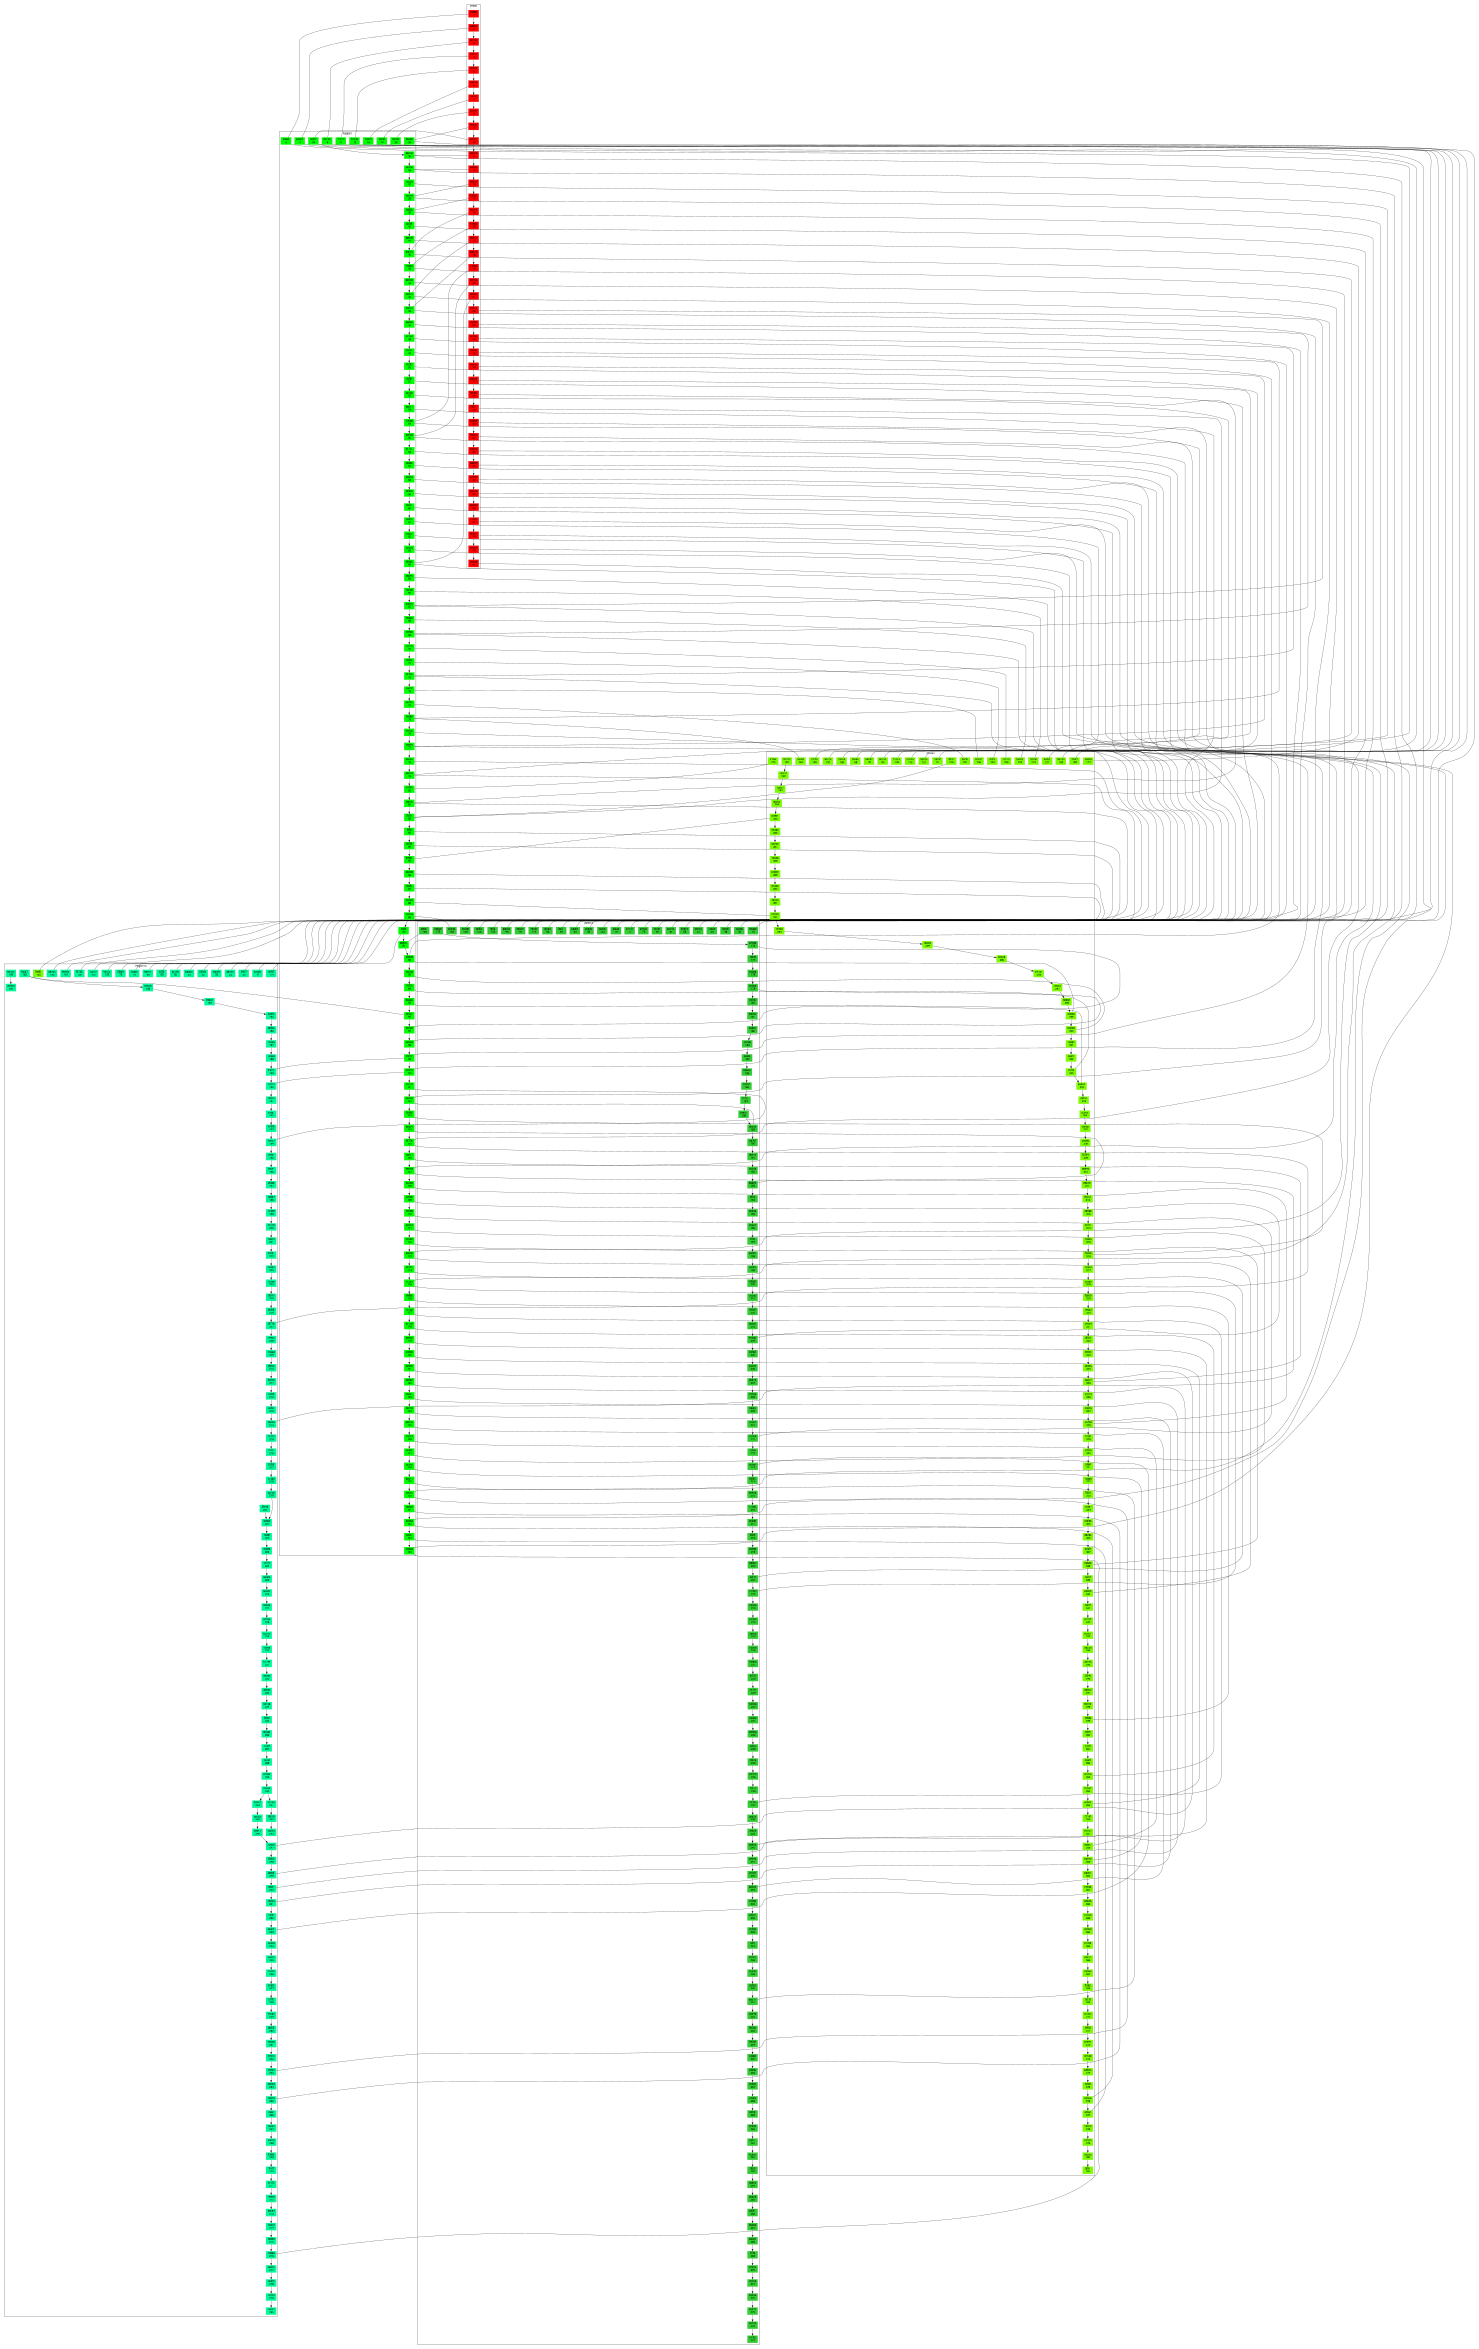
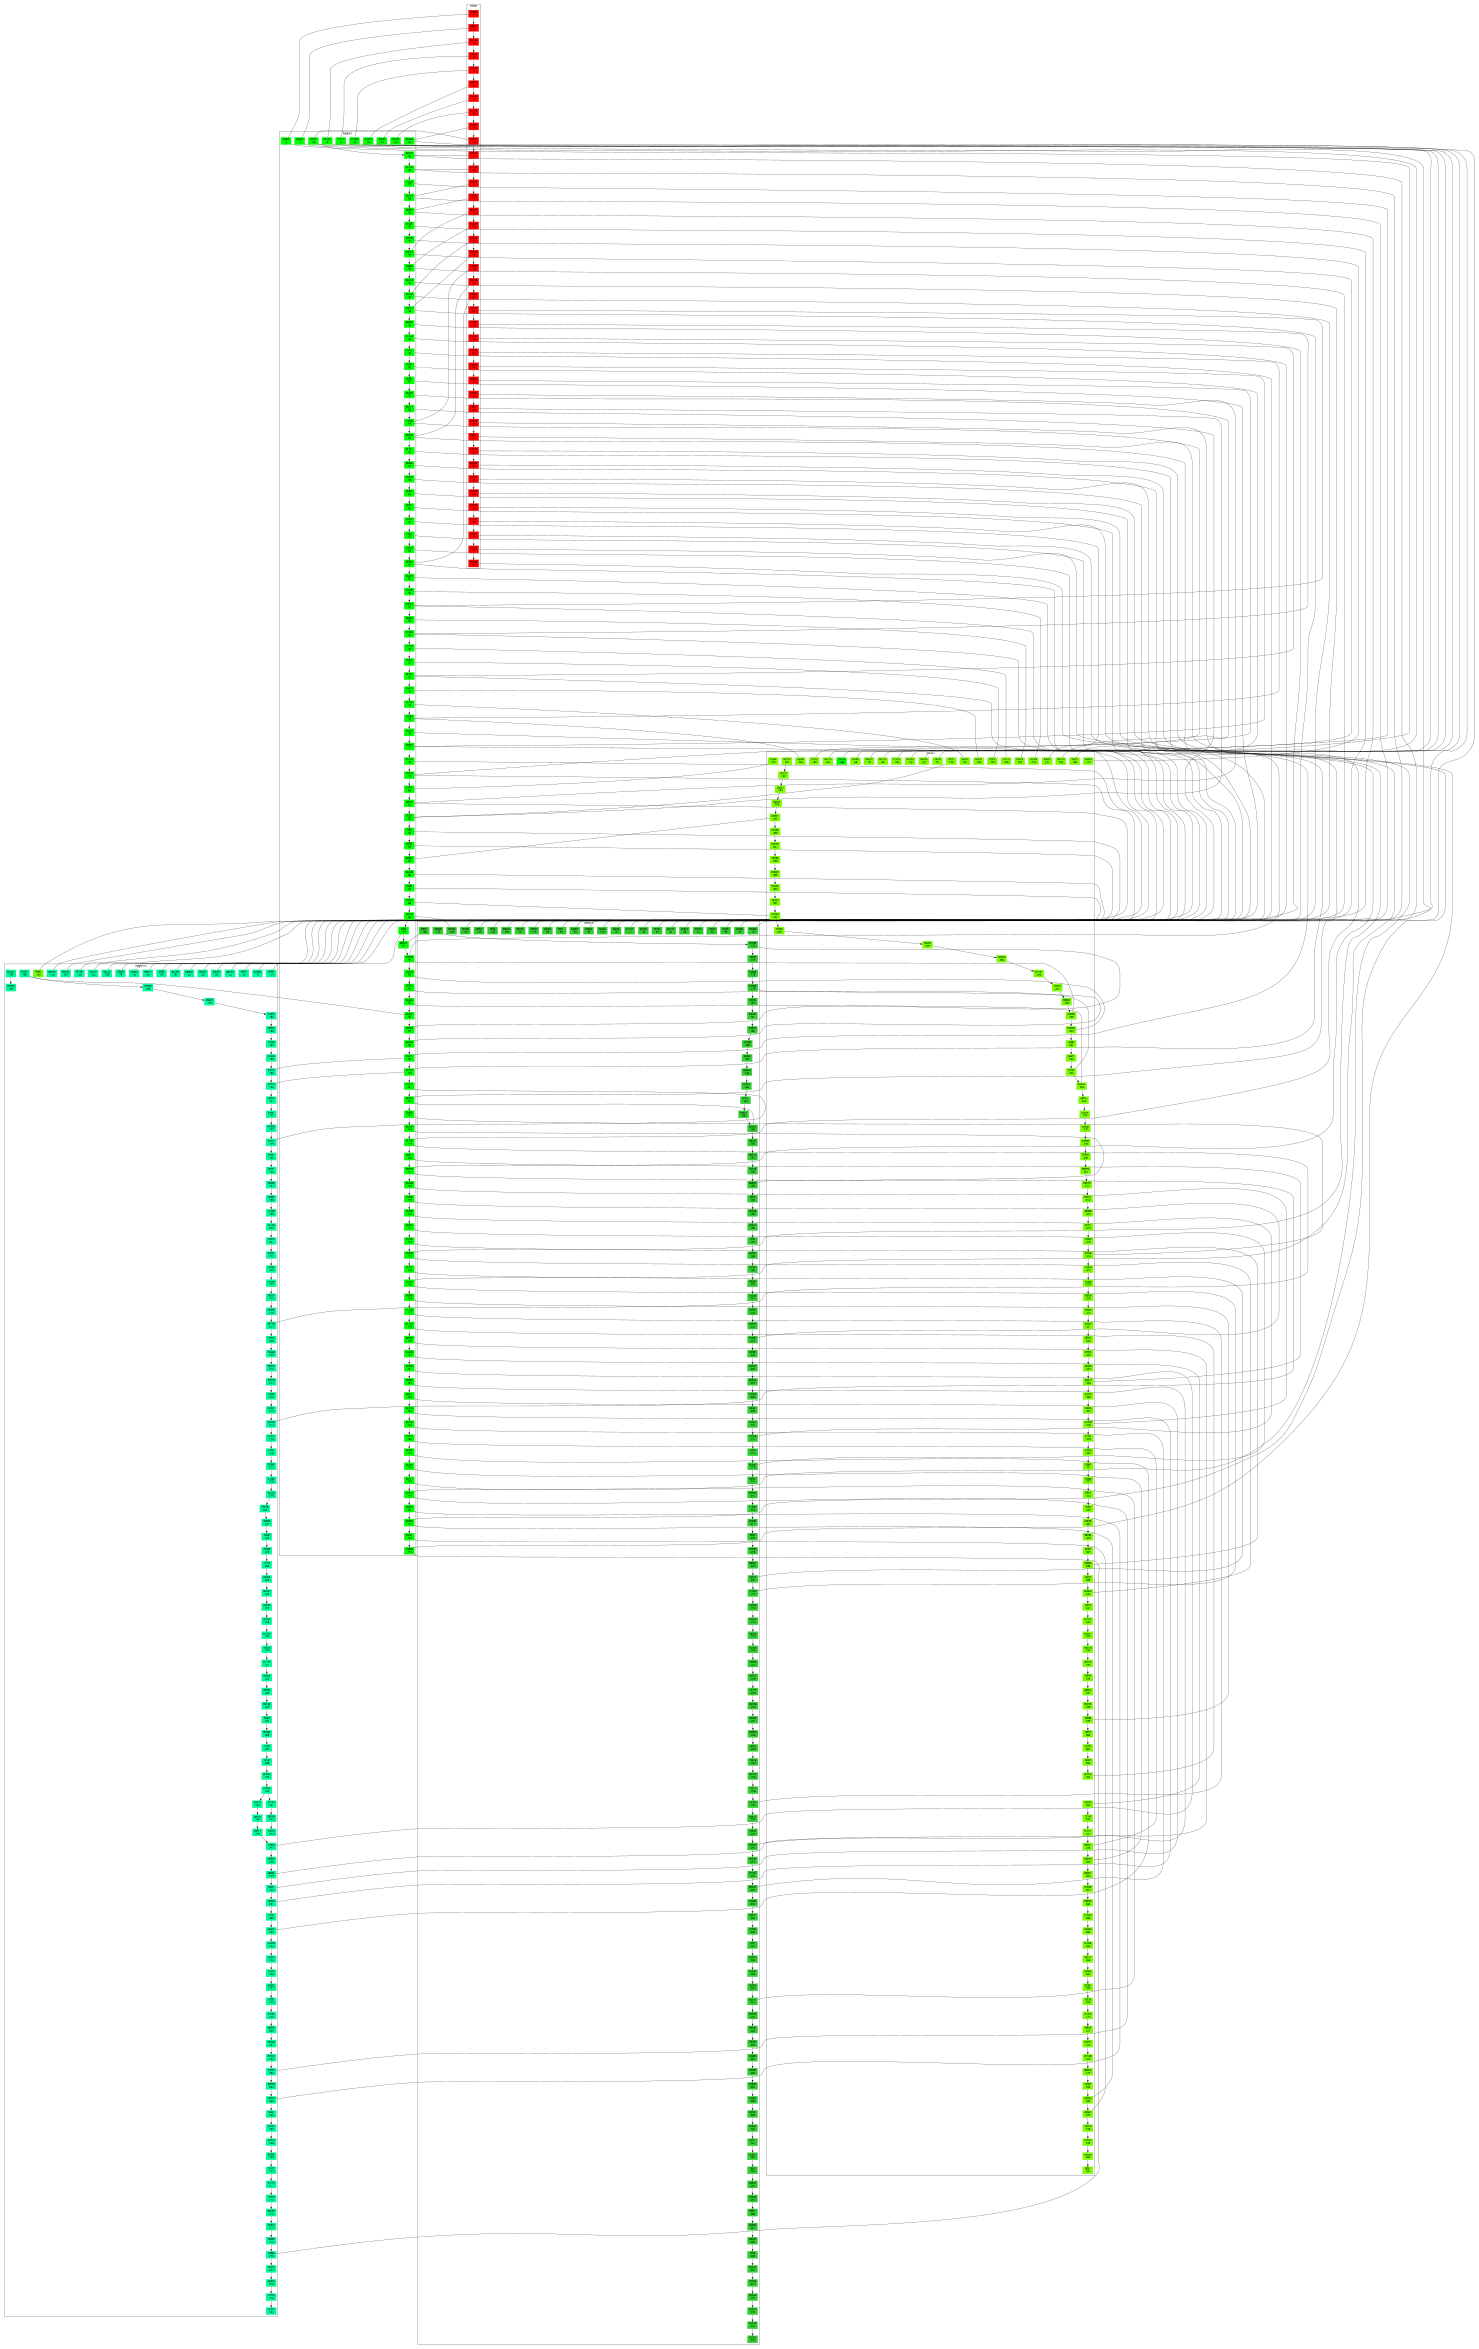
node "7a30a 166": fillcolor lawngreen -> green
edge "3a7bc 219" -> "425be 221": now "3a7bc 219" -> "5f04a 220"
node "ceb47 354": removed
